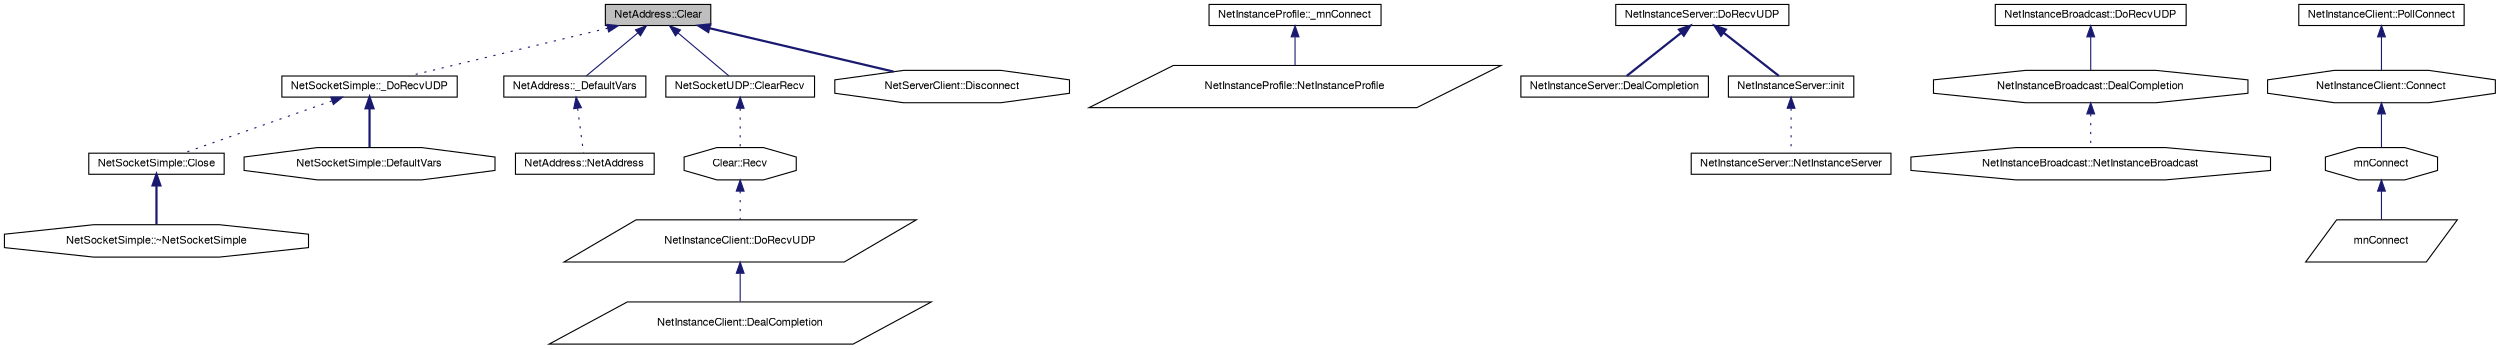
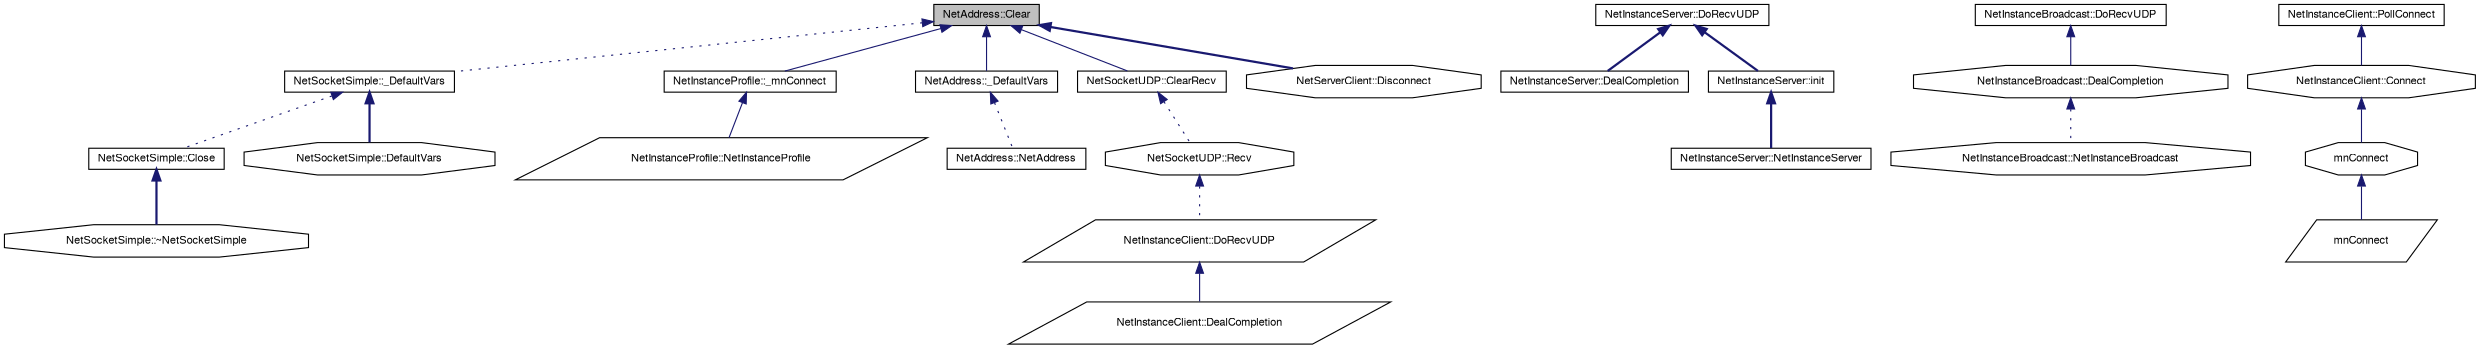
edge "NetInstanceProfile::_mnConnect" -> "NetAddress::Clear": added
node "NetSocketSimple::_DoRecvUDP": label "NetSocketSimple::_DoRecvUDP" -> "NetSocketSimple::_DefaultVars"
edge "NetInstanceServer::NetInstanceServer" -> "NetInstanceServer::init": style dotted -> bold
node "Clear::Recv": label "Clear::Recv" -> "NetSocketUDP::Recv"
